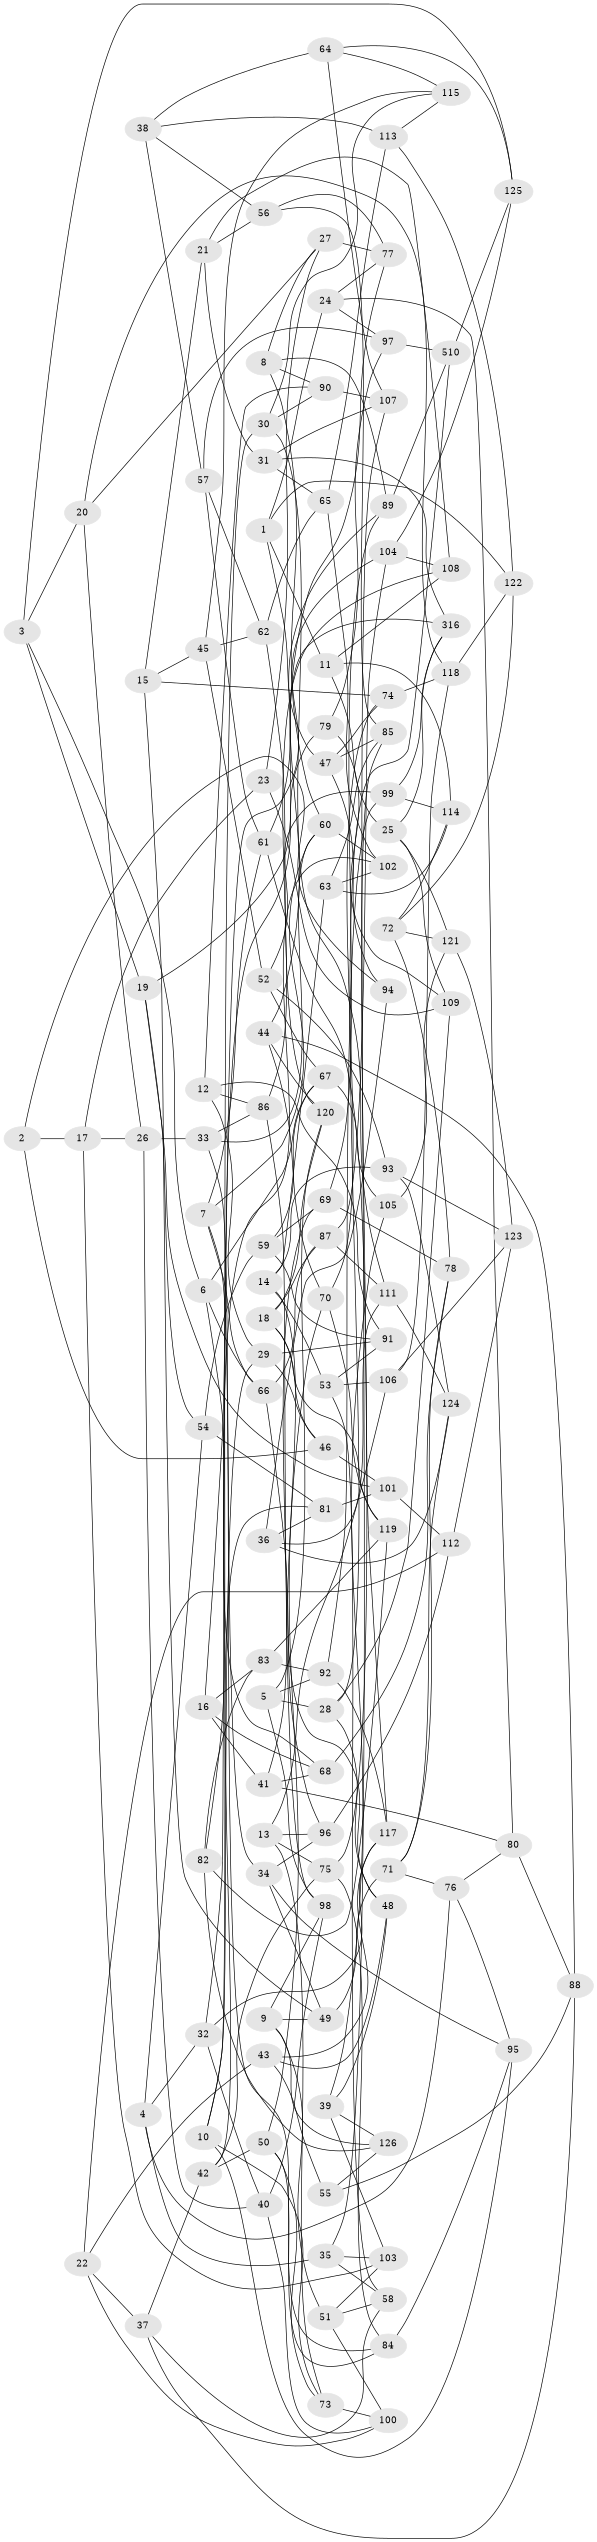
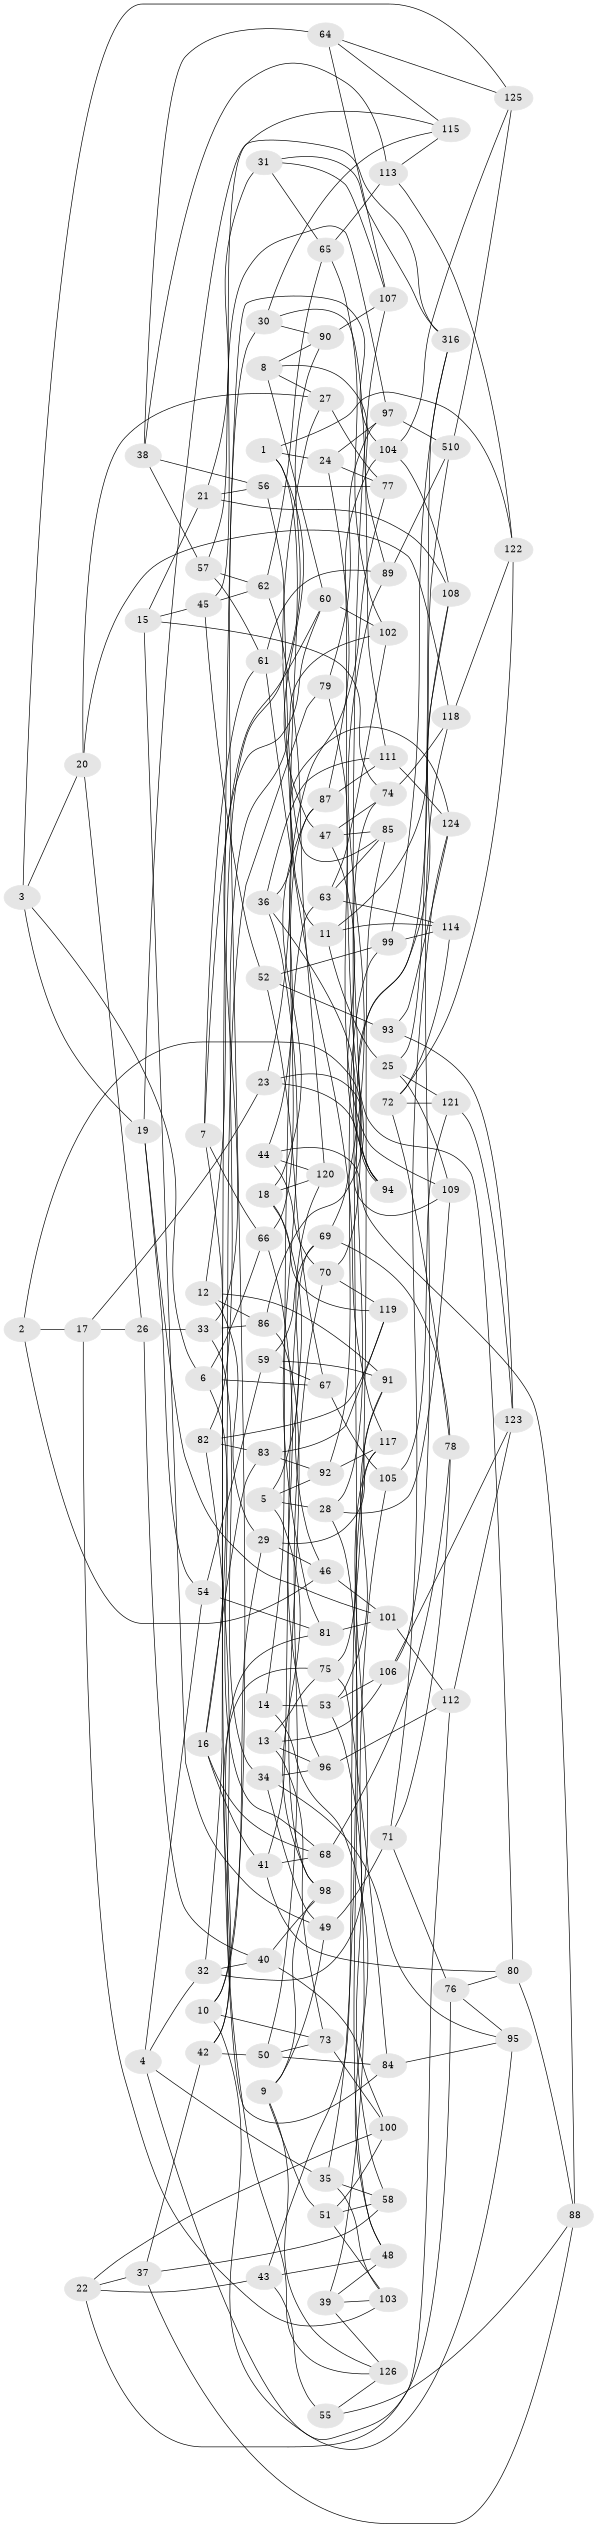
edge "23" -- "94": added
edge "93" -- "14": removed
